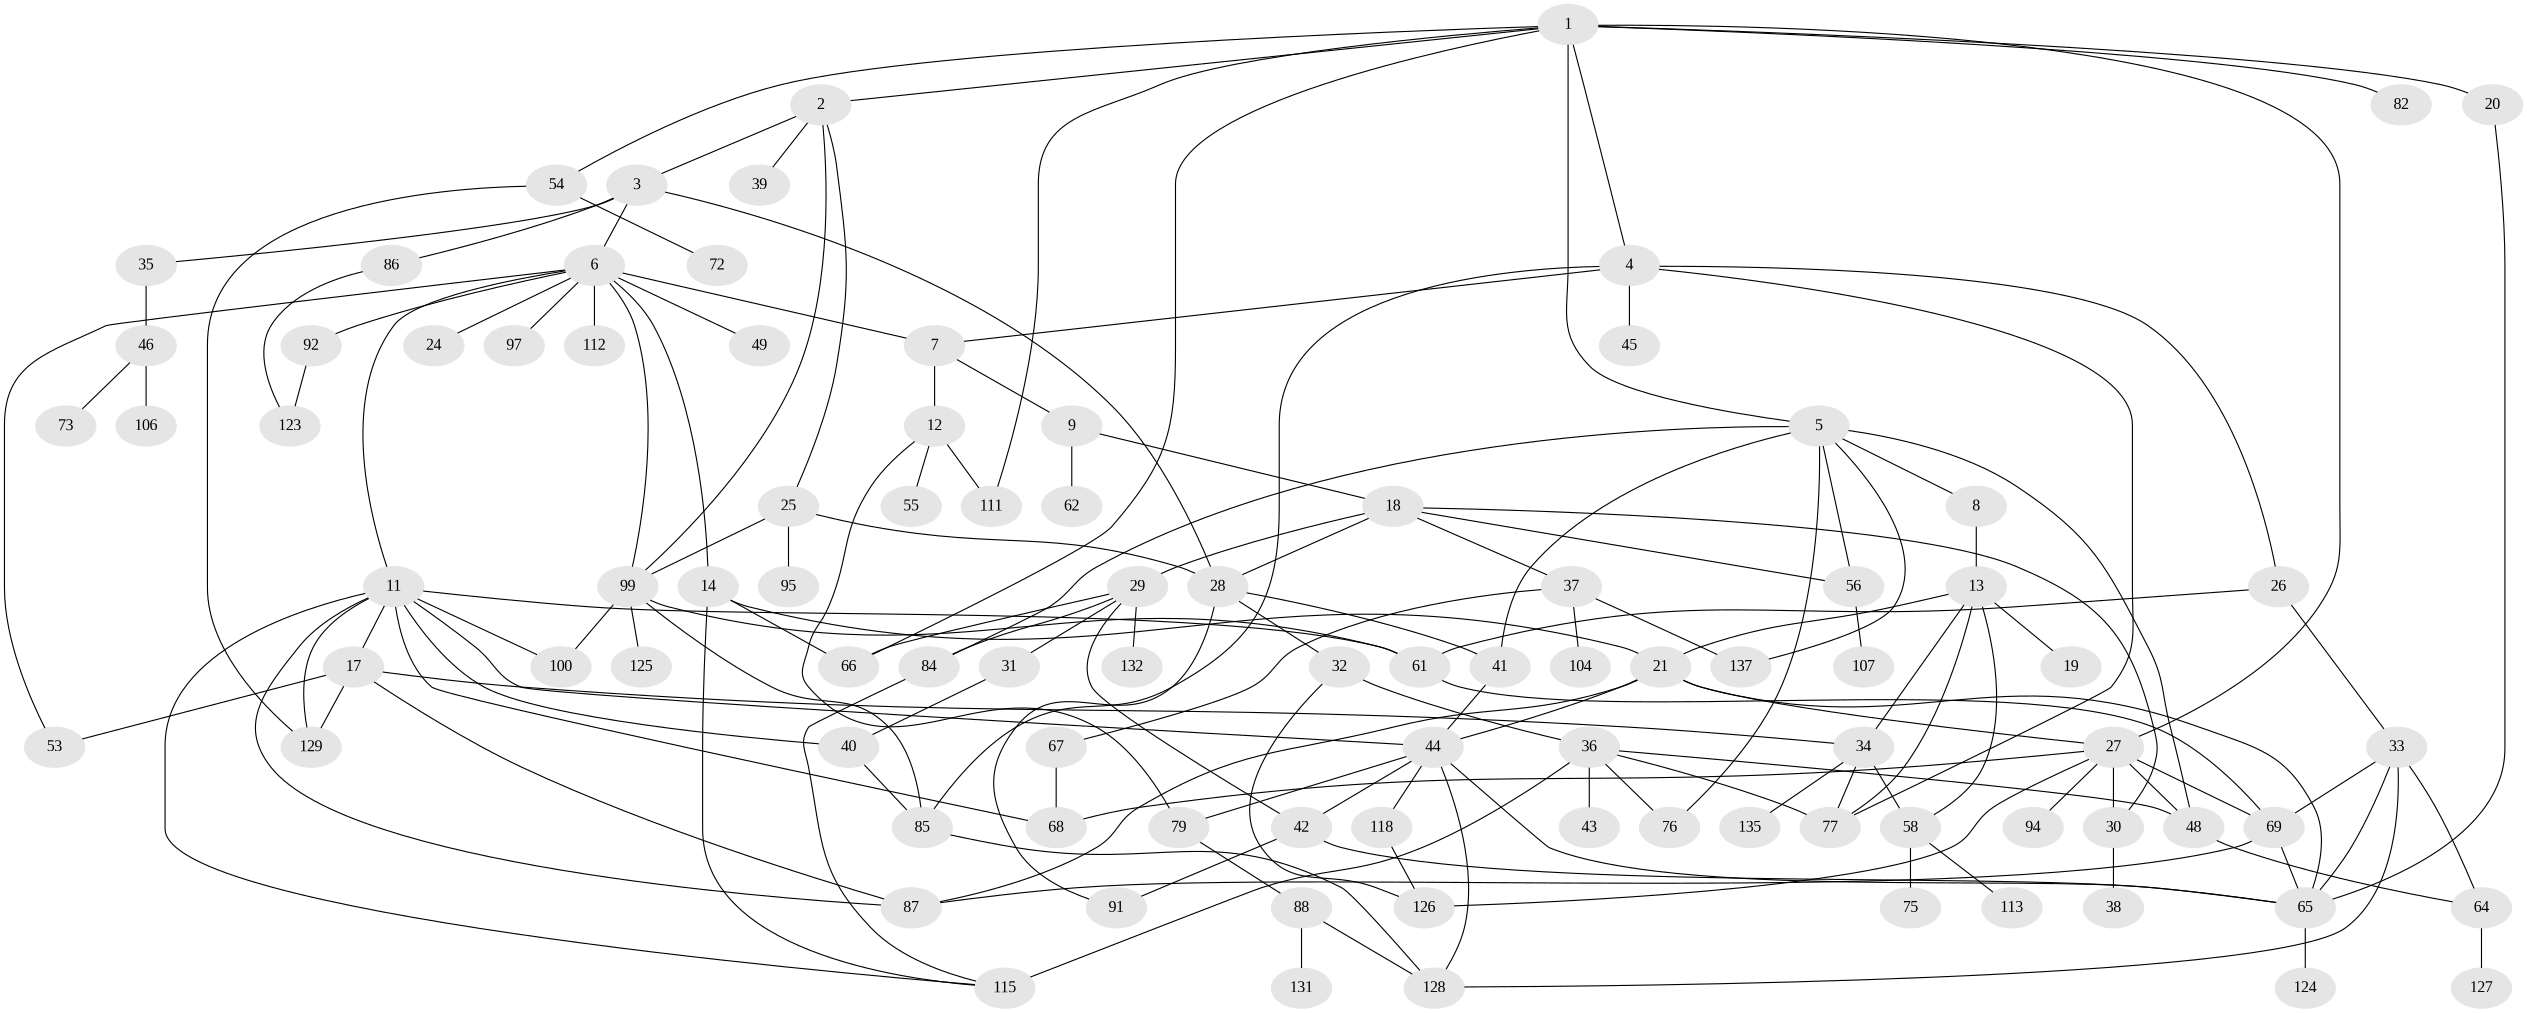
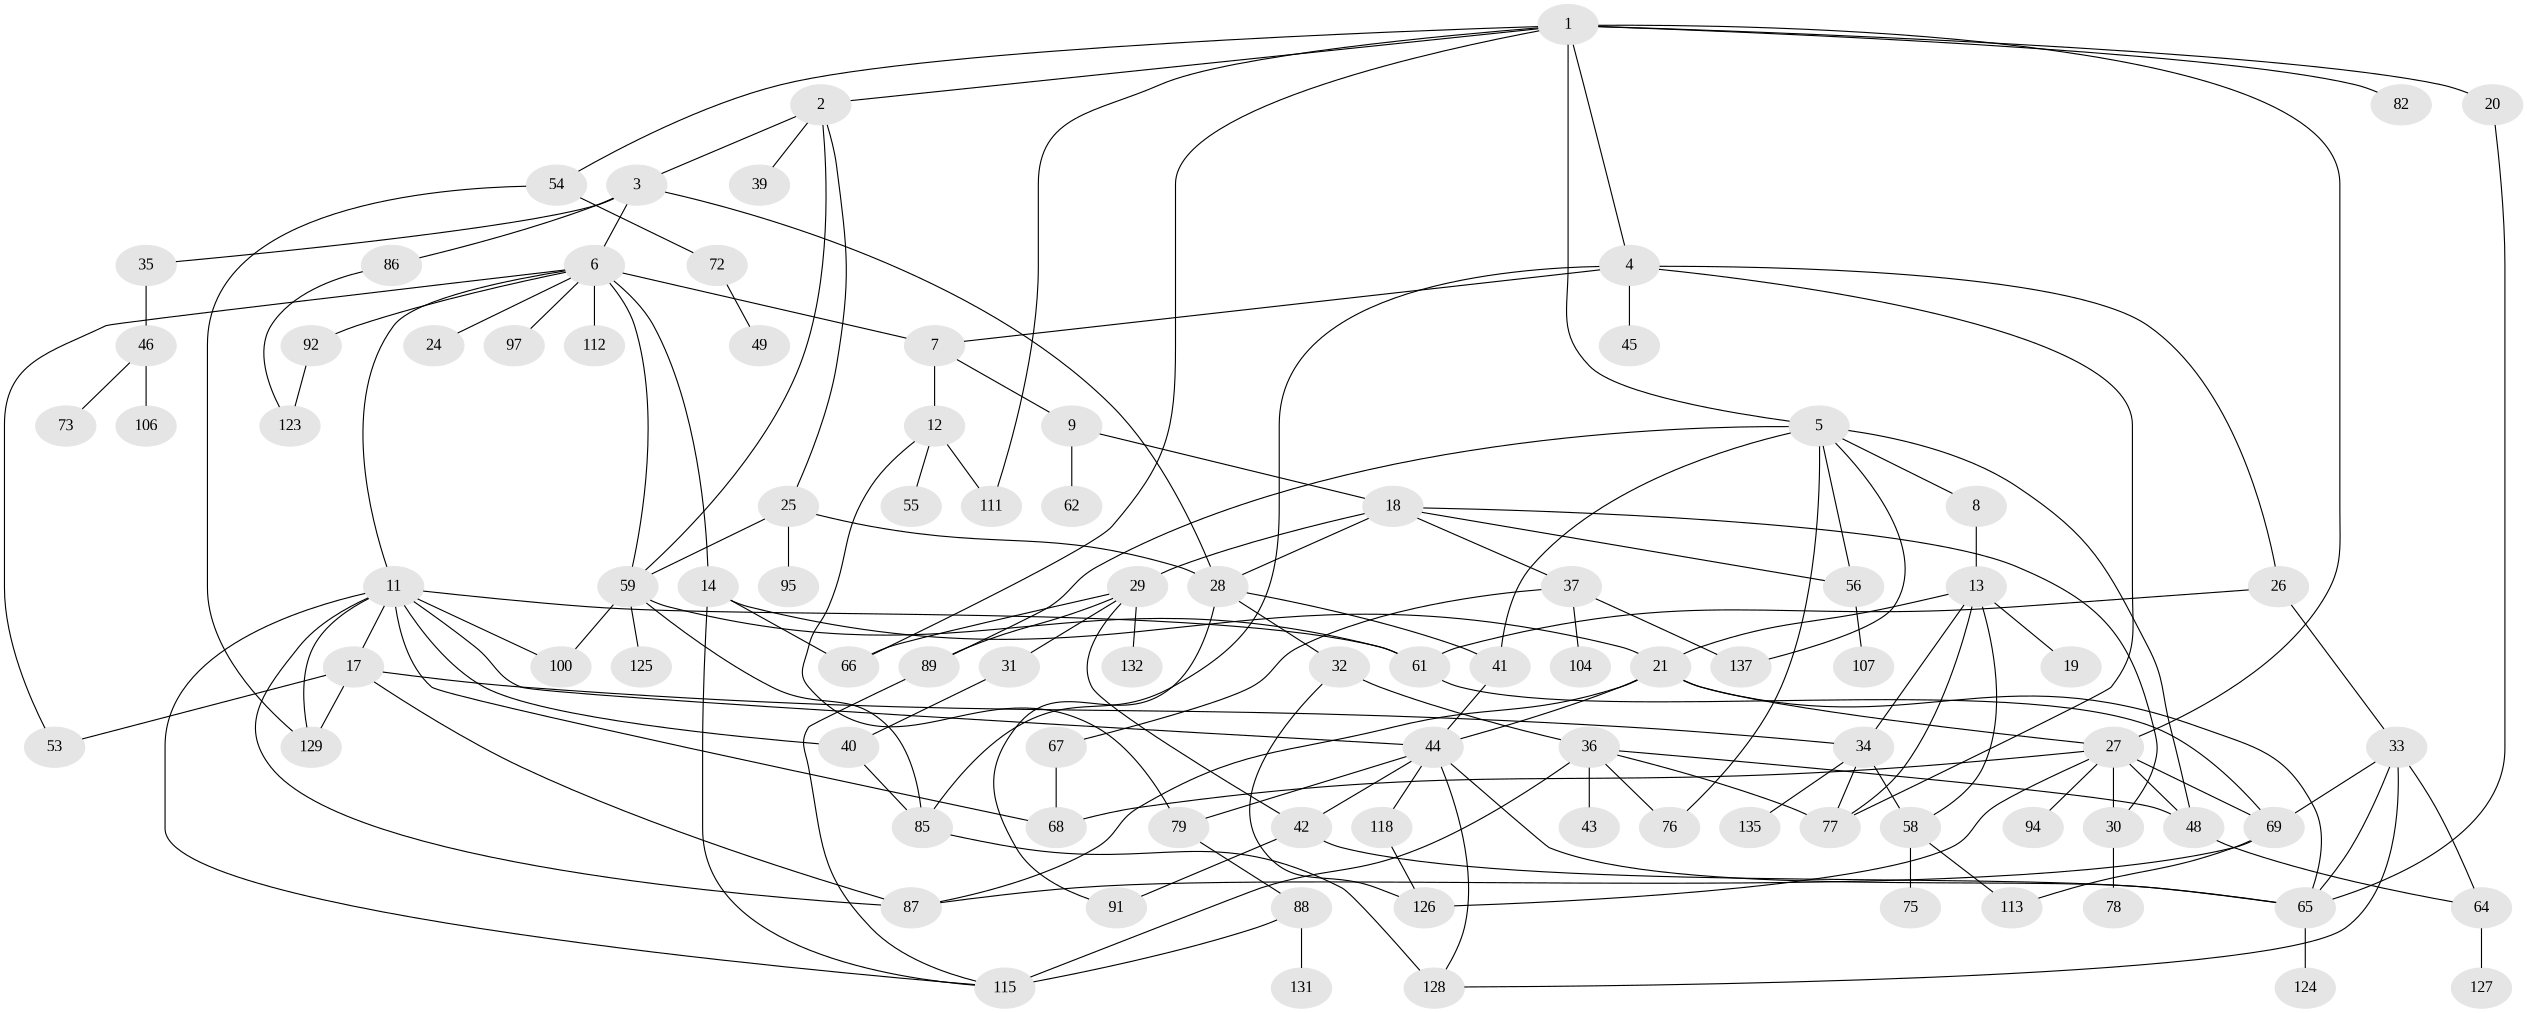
edge "6" -- "49": now "72" -- "49"
node "99": label "99" -> "59"
node "84": label "84" -> "89"
edge "69" -- "65": now "69" -- "113"
node "38": label "38" -> "78"
edge "88" -- "128": now "88" -- "115"
